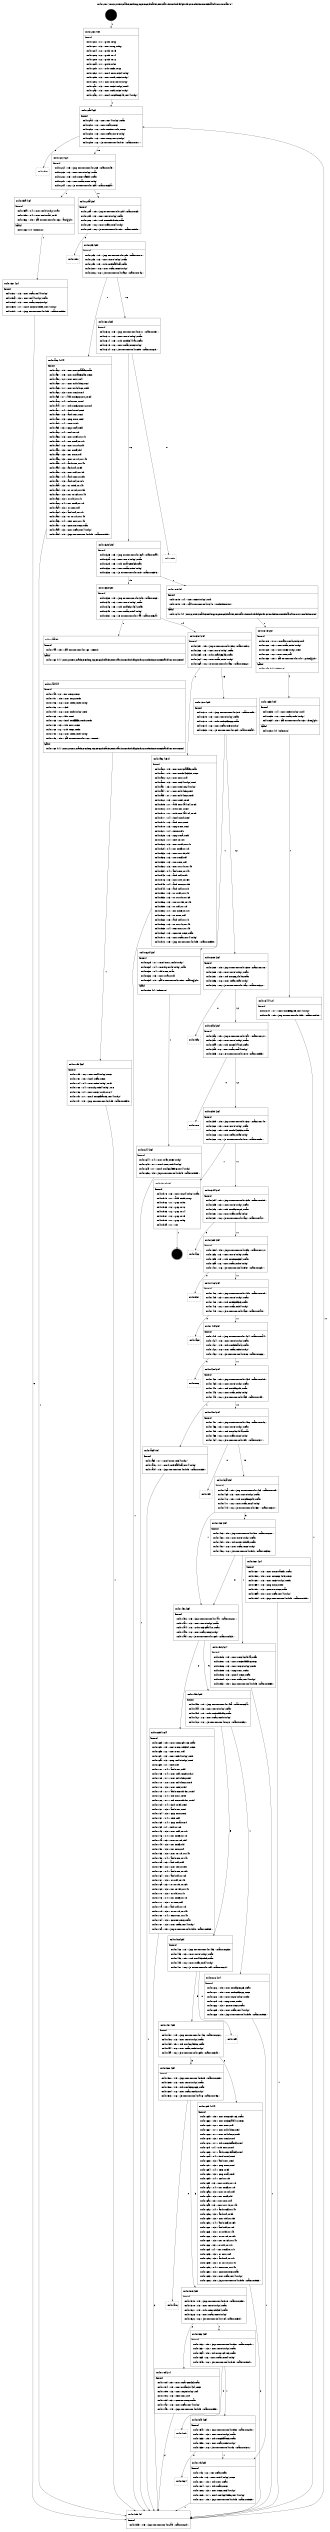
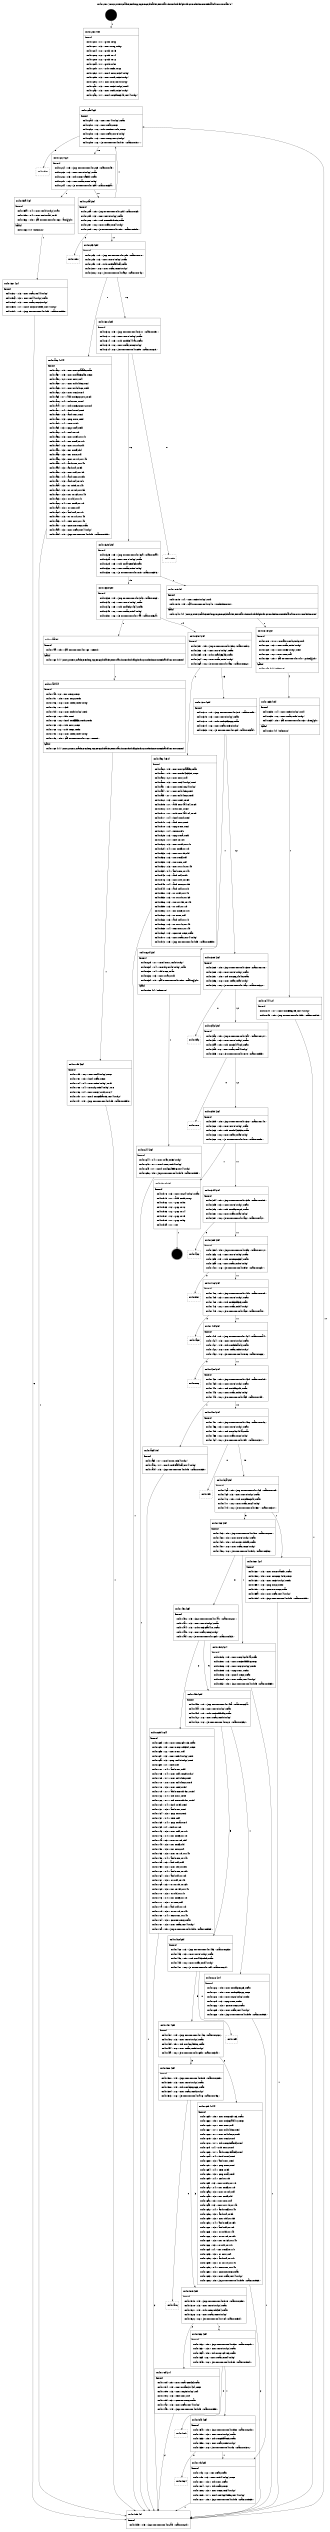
edge "0x401280 [45]" -> "0x4012ad [23]": now "0x4012da [25]" -> "0x4012ad [23]"
edge "0x4012da [25]" -> "0x4012f3 [25]": added, label "17"
edge "0x4017aa [5]" -> "0x4017af [44]": added, label "1"
edge "0x40146a [25]" -> "0x40149c [25]": now "0x40146a [25]" -> "0x401587 [27]"
